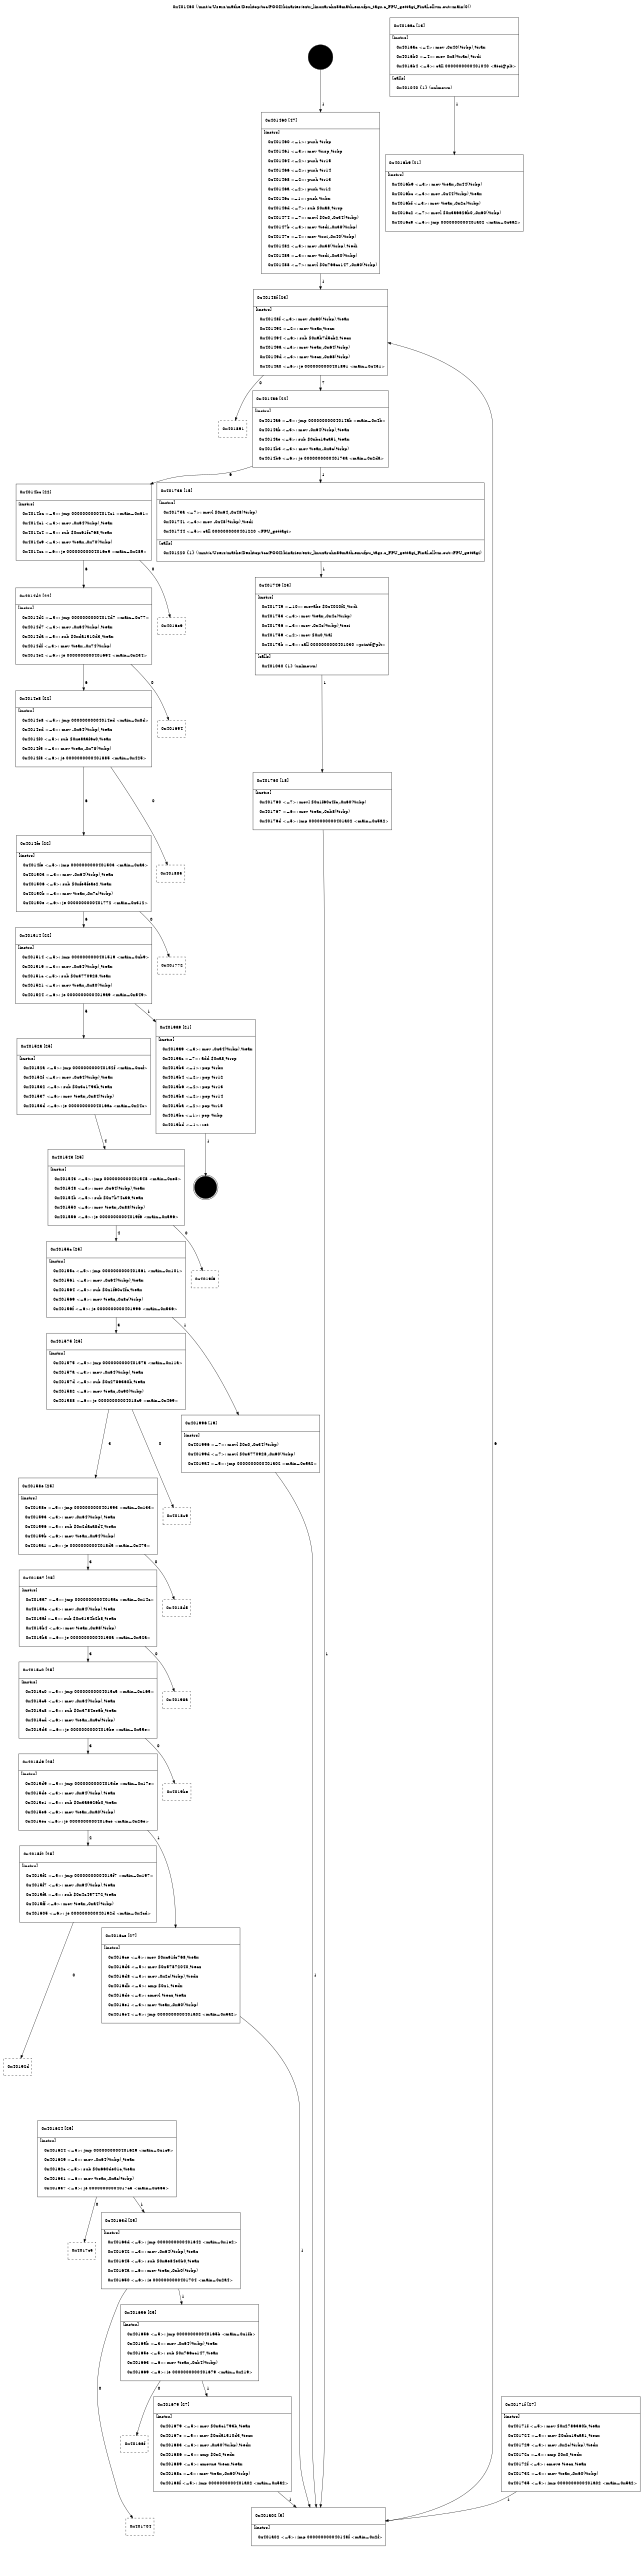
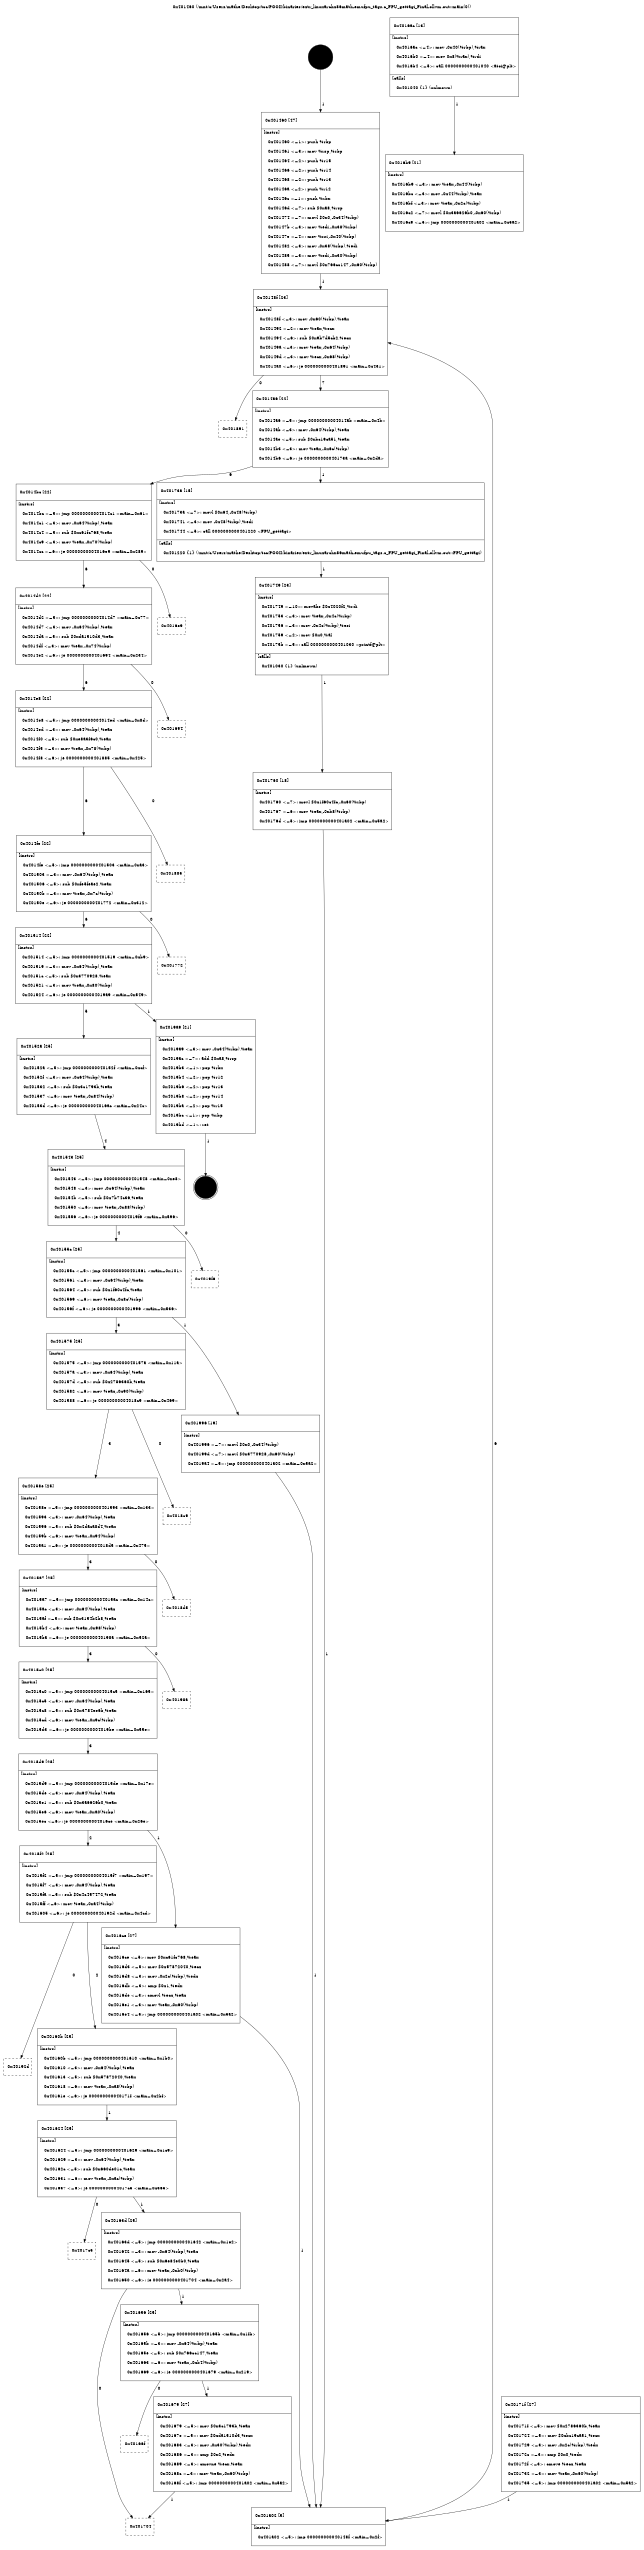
node "0x4019be": removed
node "0x40160b [25]": added
edge "0x401679 [27]" -> "0x401a02 [5]": now "0x401679 [27]" -> "0x401704"
